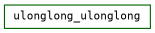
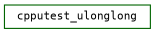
node "ulonglong_ulonglong": label "ulonglong_ulonglong" -> "cpputest_ulonglong"
